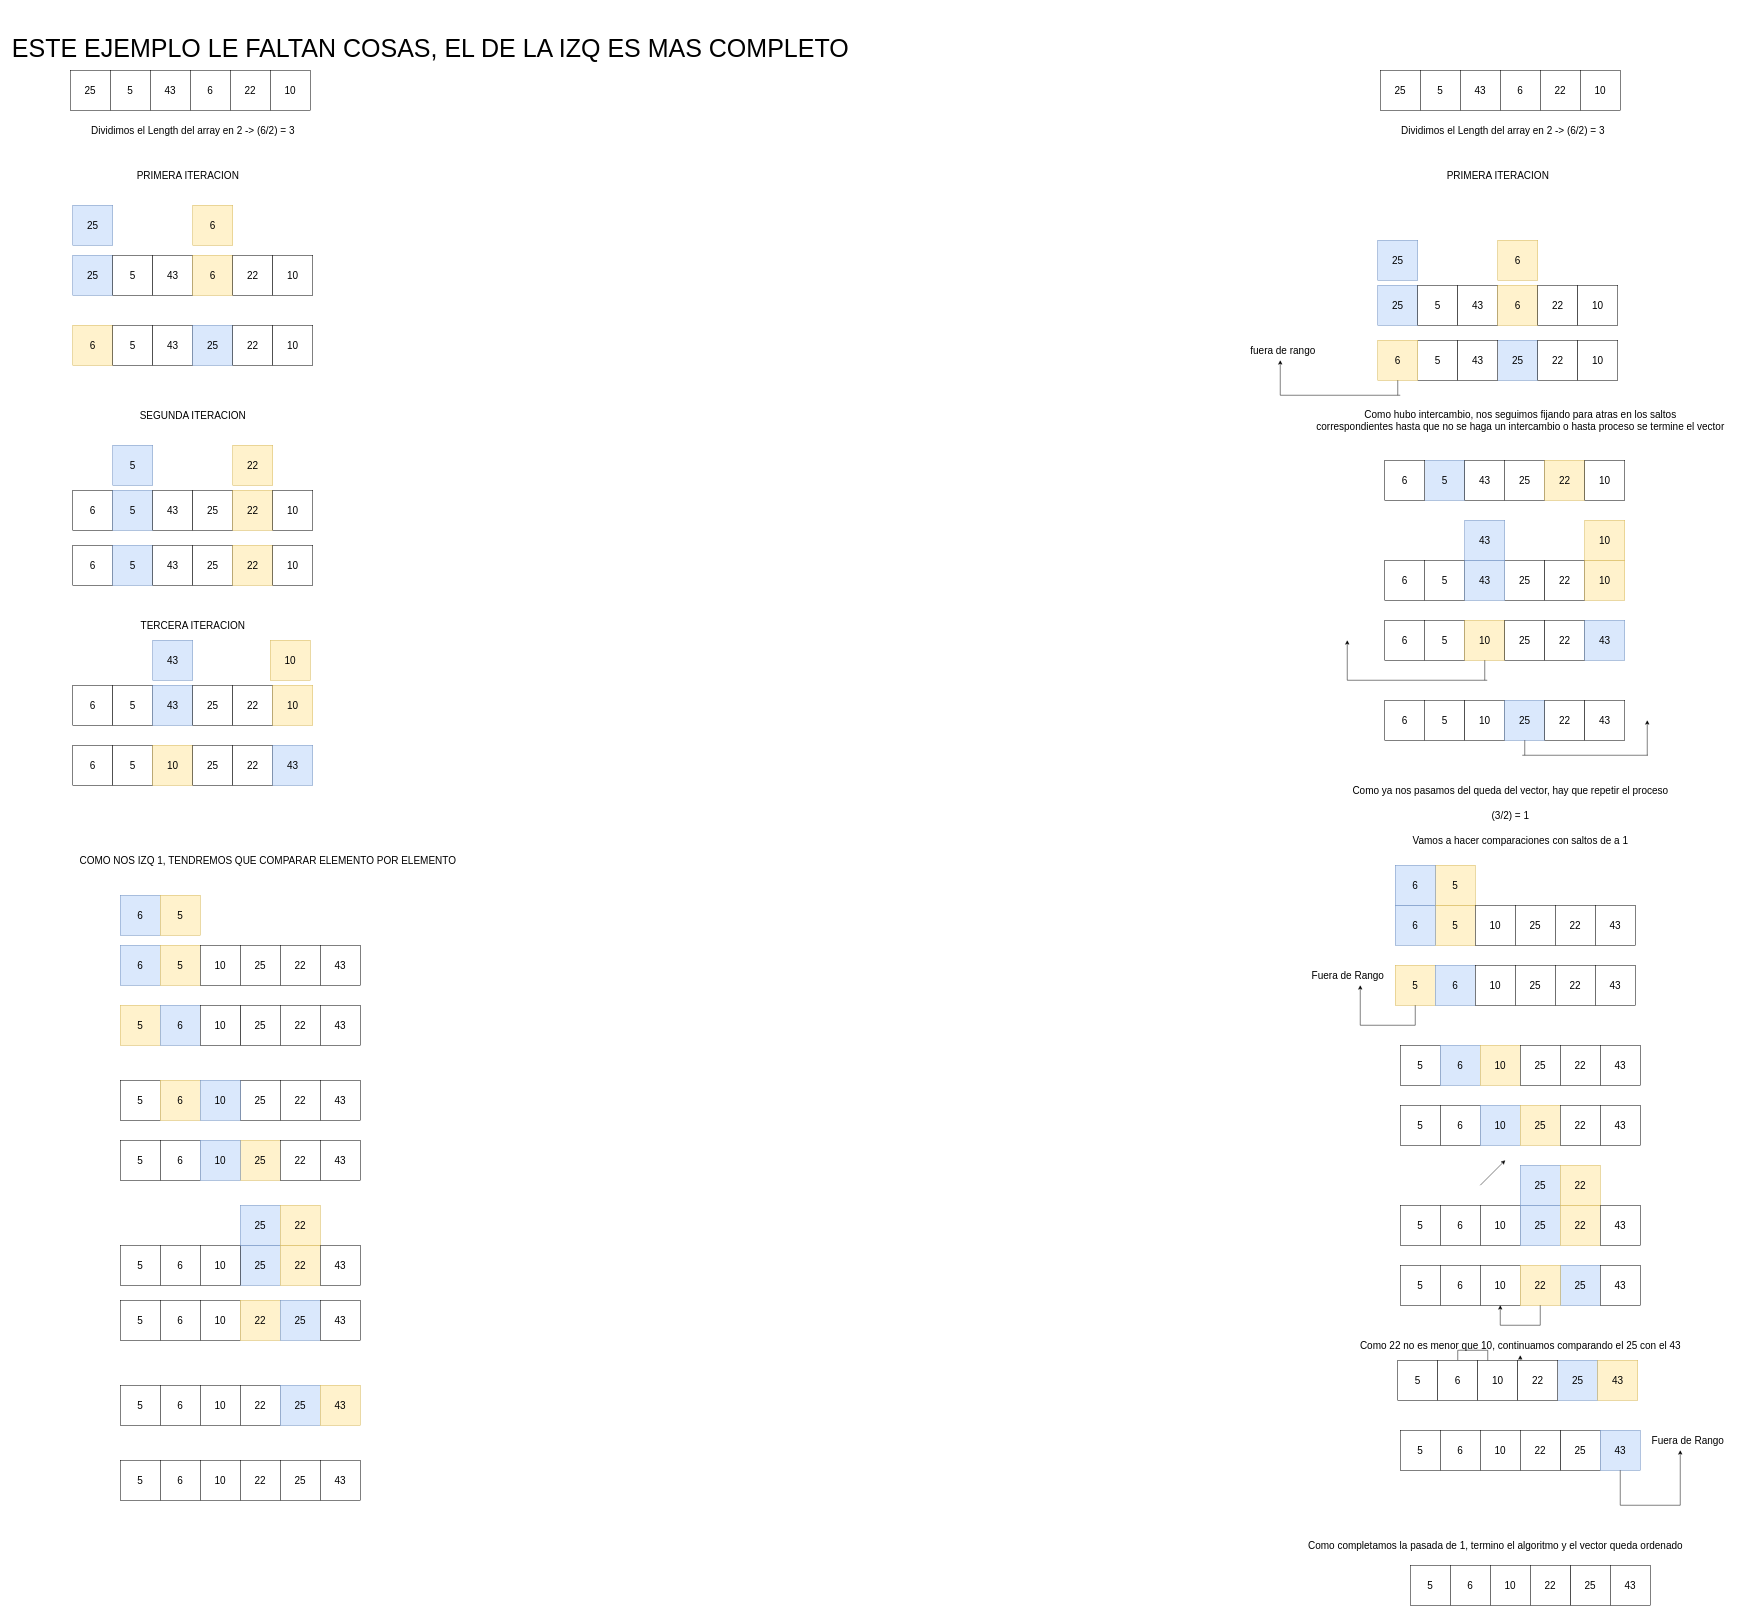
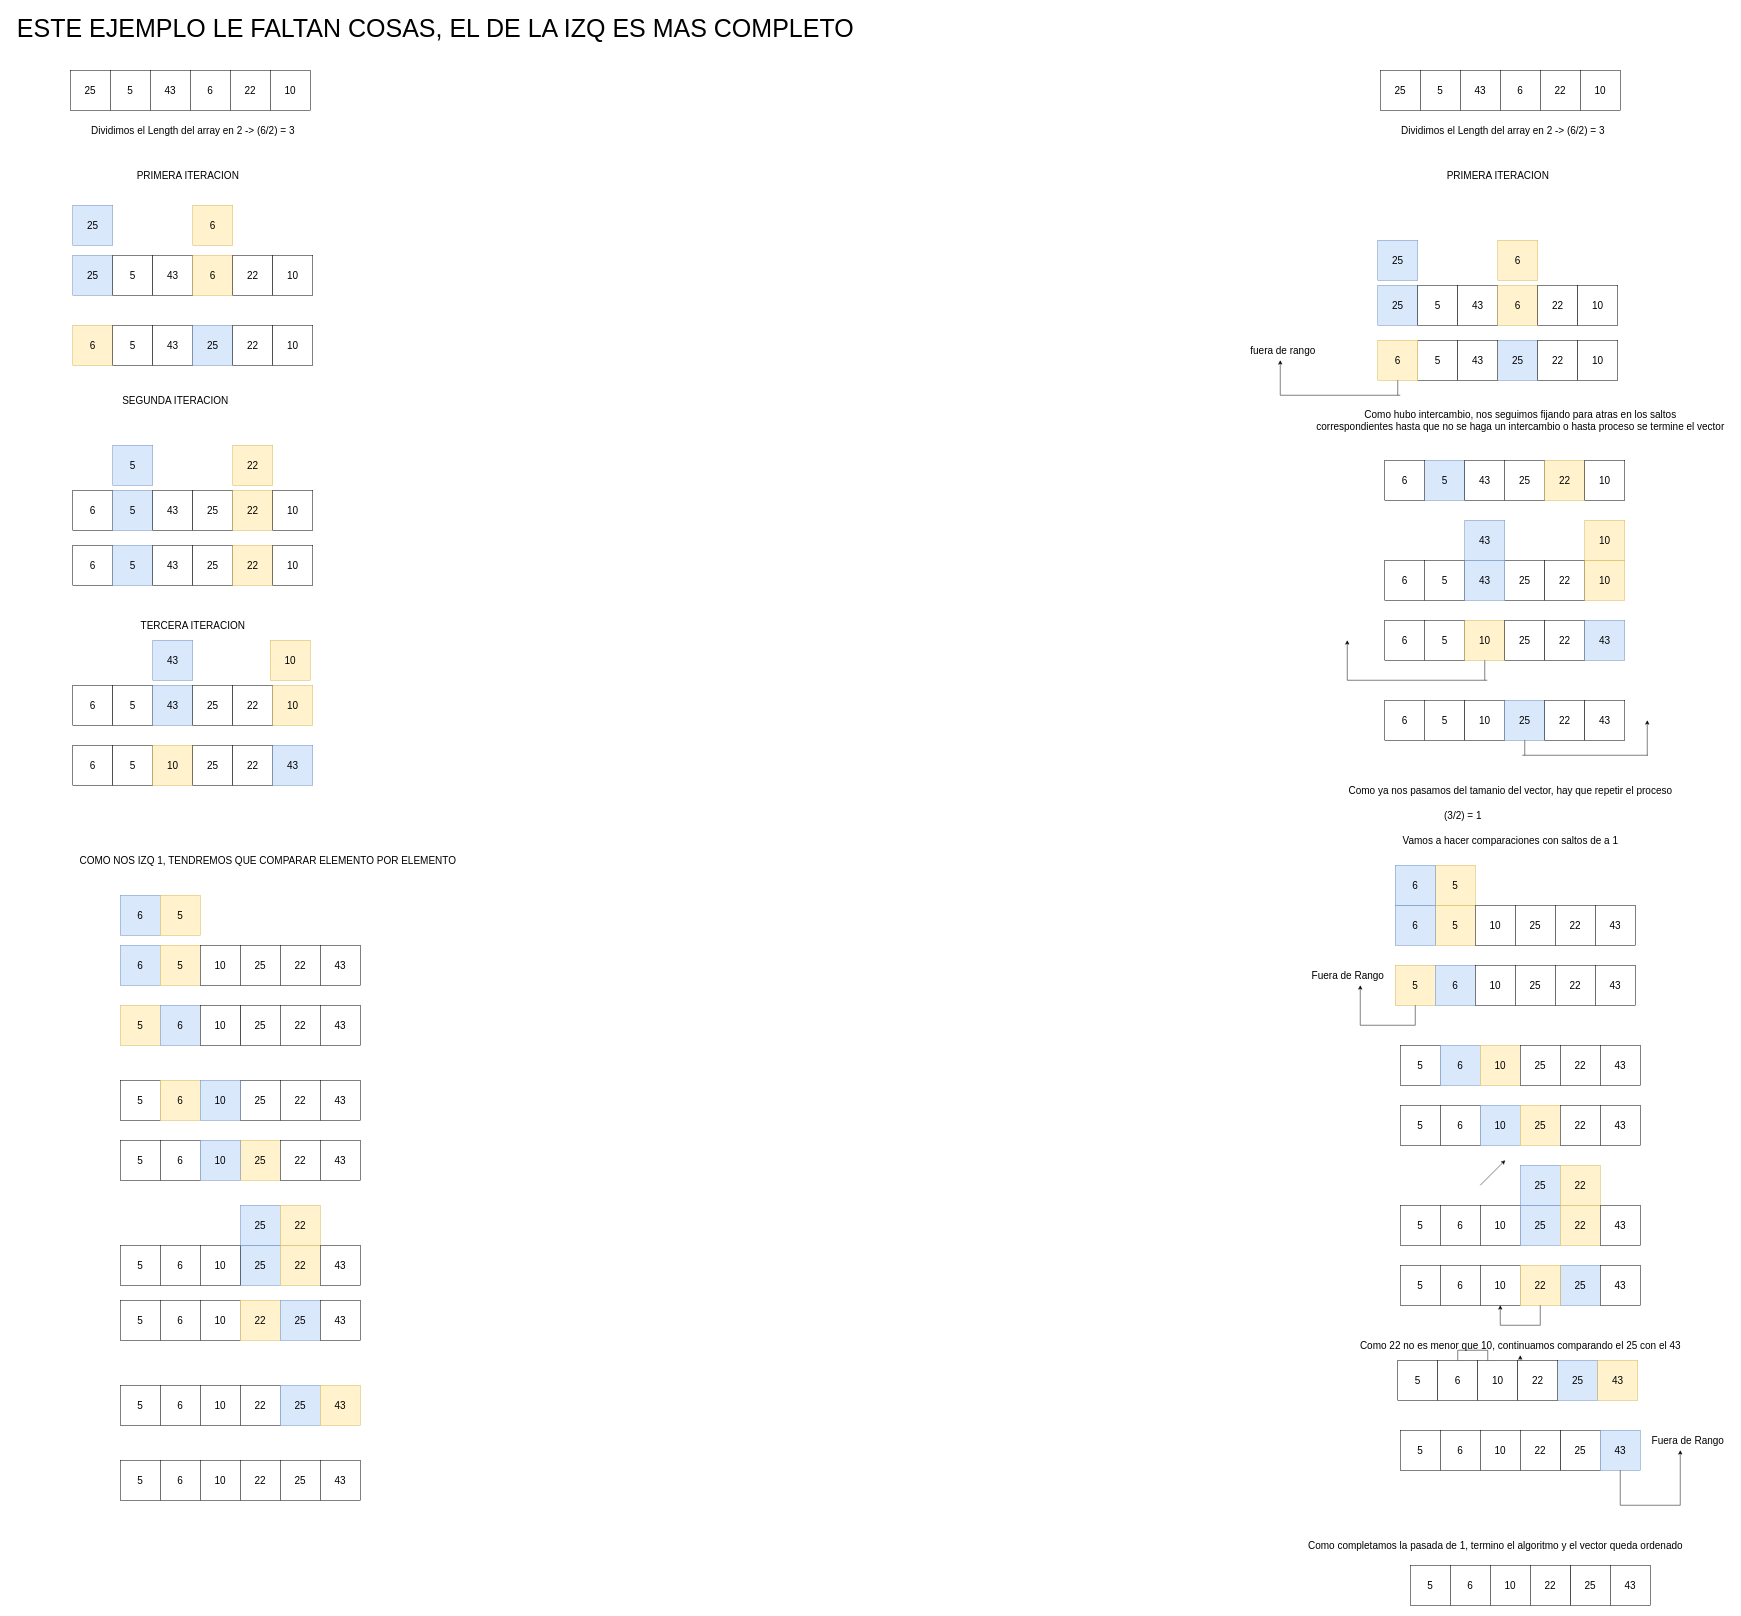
node "ESTE EJEMPLO LE FALTAN COSAS, EL DE LA IZQ ES MAS COMPLETO": moved (430, 48) -> (435, 28)
node "SEGUNDA ITERACION": moved (193, 415) -> (175, 400)
node "Como ya nos pasamos del queda del vector, hay que repetir el proceso": label "Como ya nos pasamos del queda del vector, hay que repetir el proceso" -> "Como ya nos pasamos del tamanio del vector, hay que repetir el proceso"
node "(3/2) = 1": moved (1510, 815) -> (1463, 815)
node "Vamos a hacer comparaciones con saltos de a 1": moved (1520, 840) -> (1510, 840)
